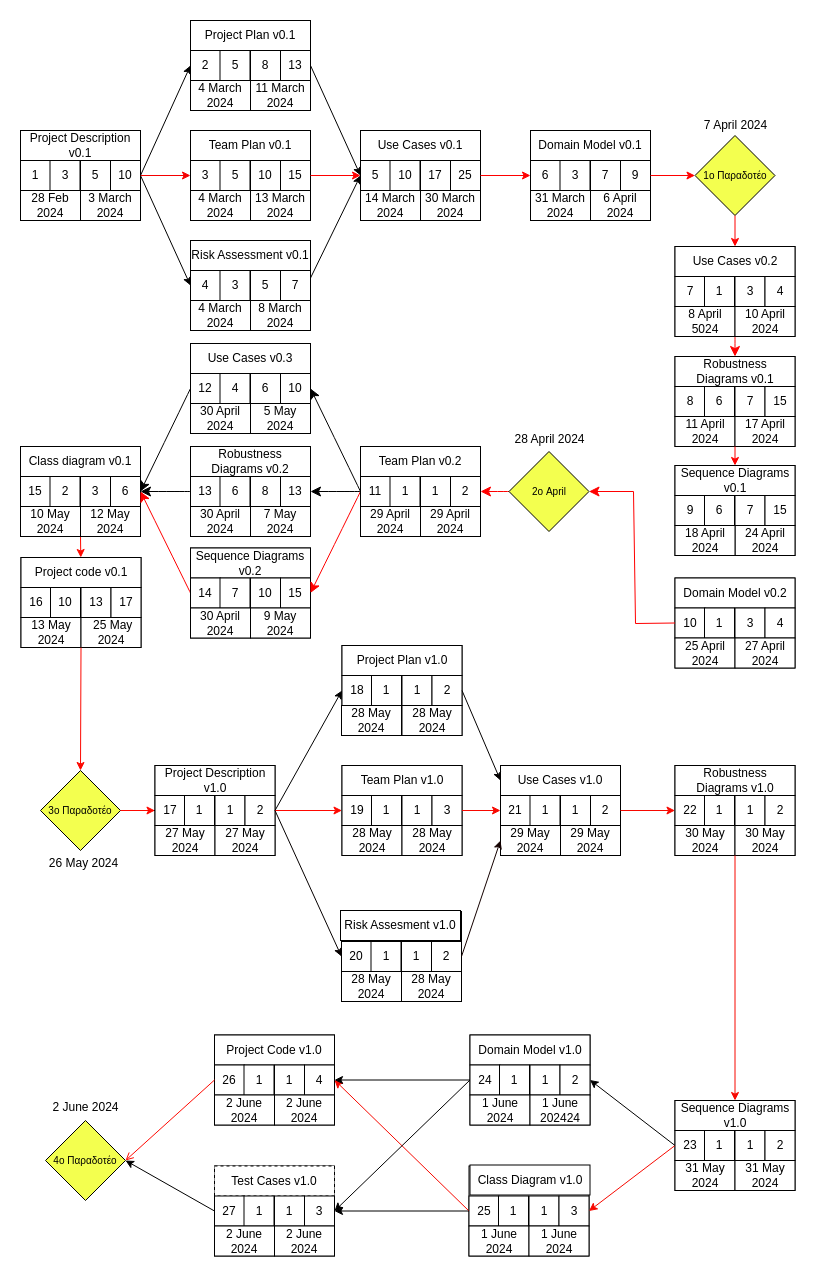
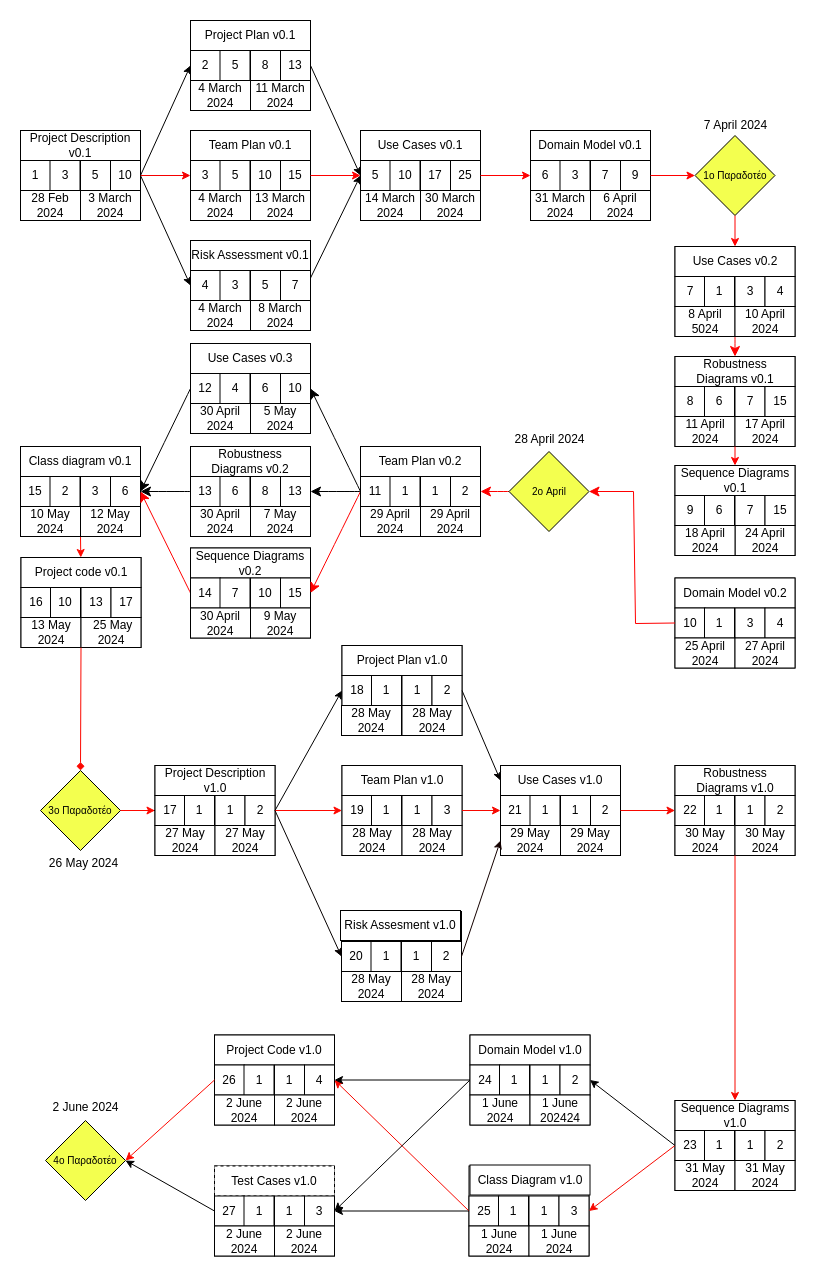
edge "13 May 2024" -> "3o Παραδοτέο": arrowhead classic -> diamond
edge "26" -> "4o Παραδοτέο": arrowhead open -> classic
